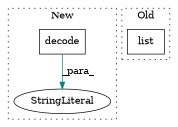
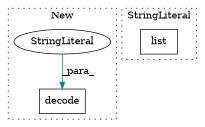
cluster "Old": label "Old" -> "StringLiteral"
edge "decode" -> "StringLiteral": reversed
